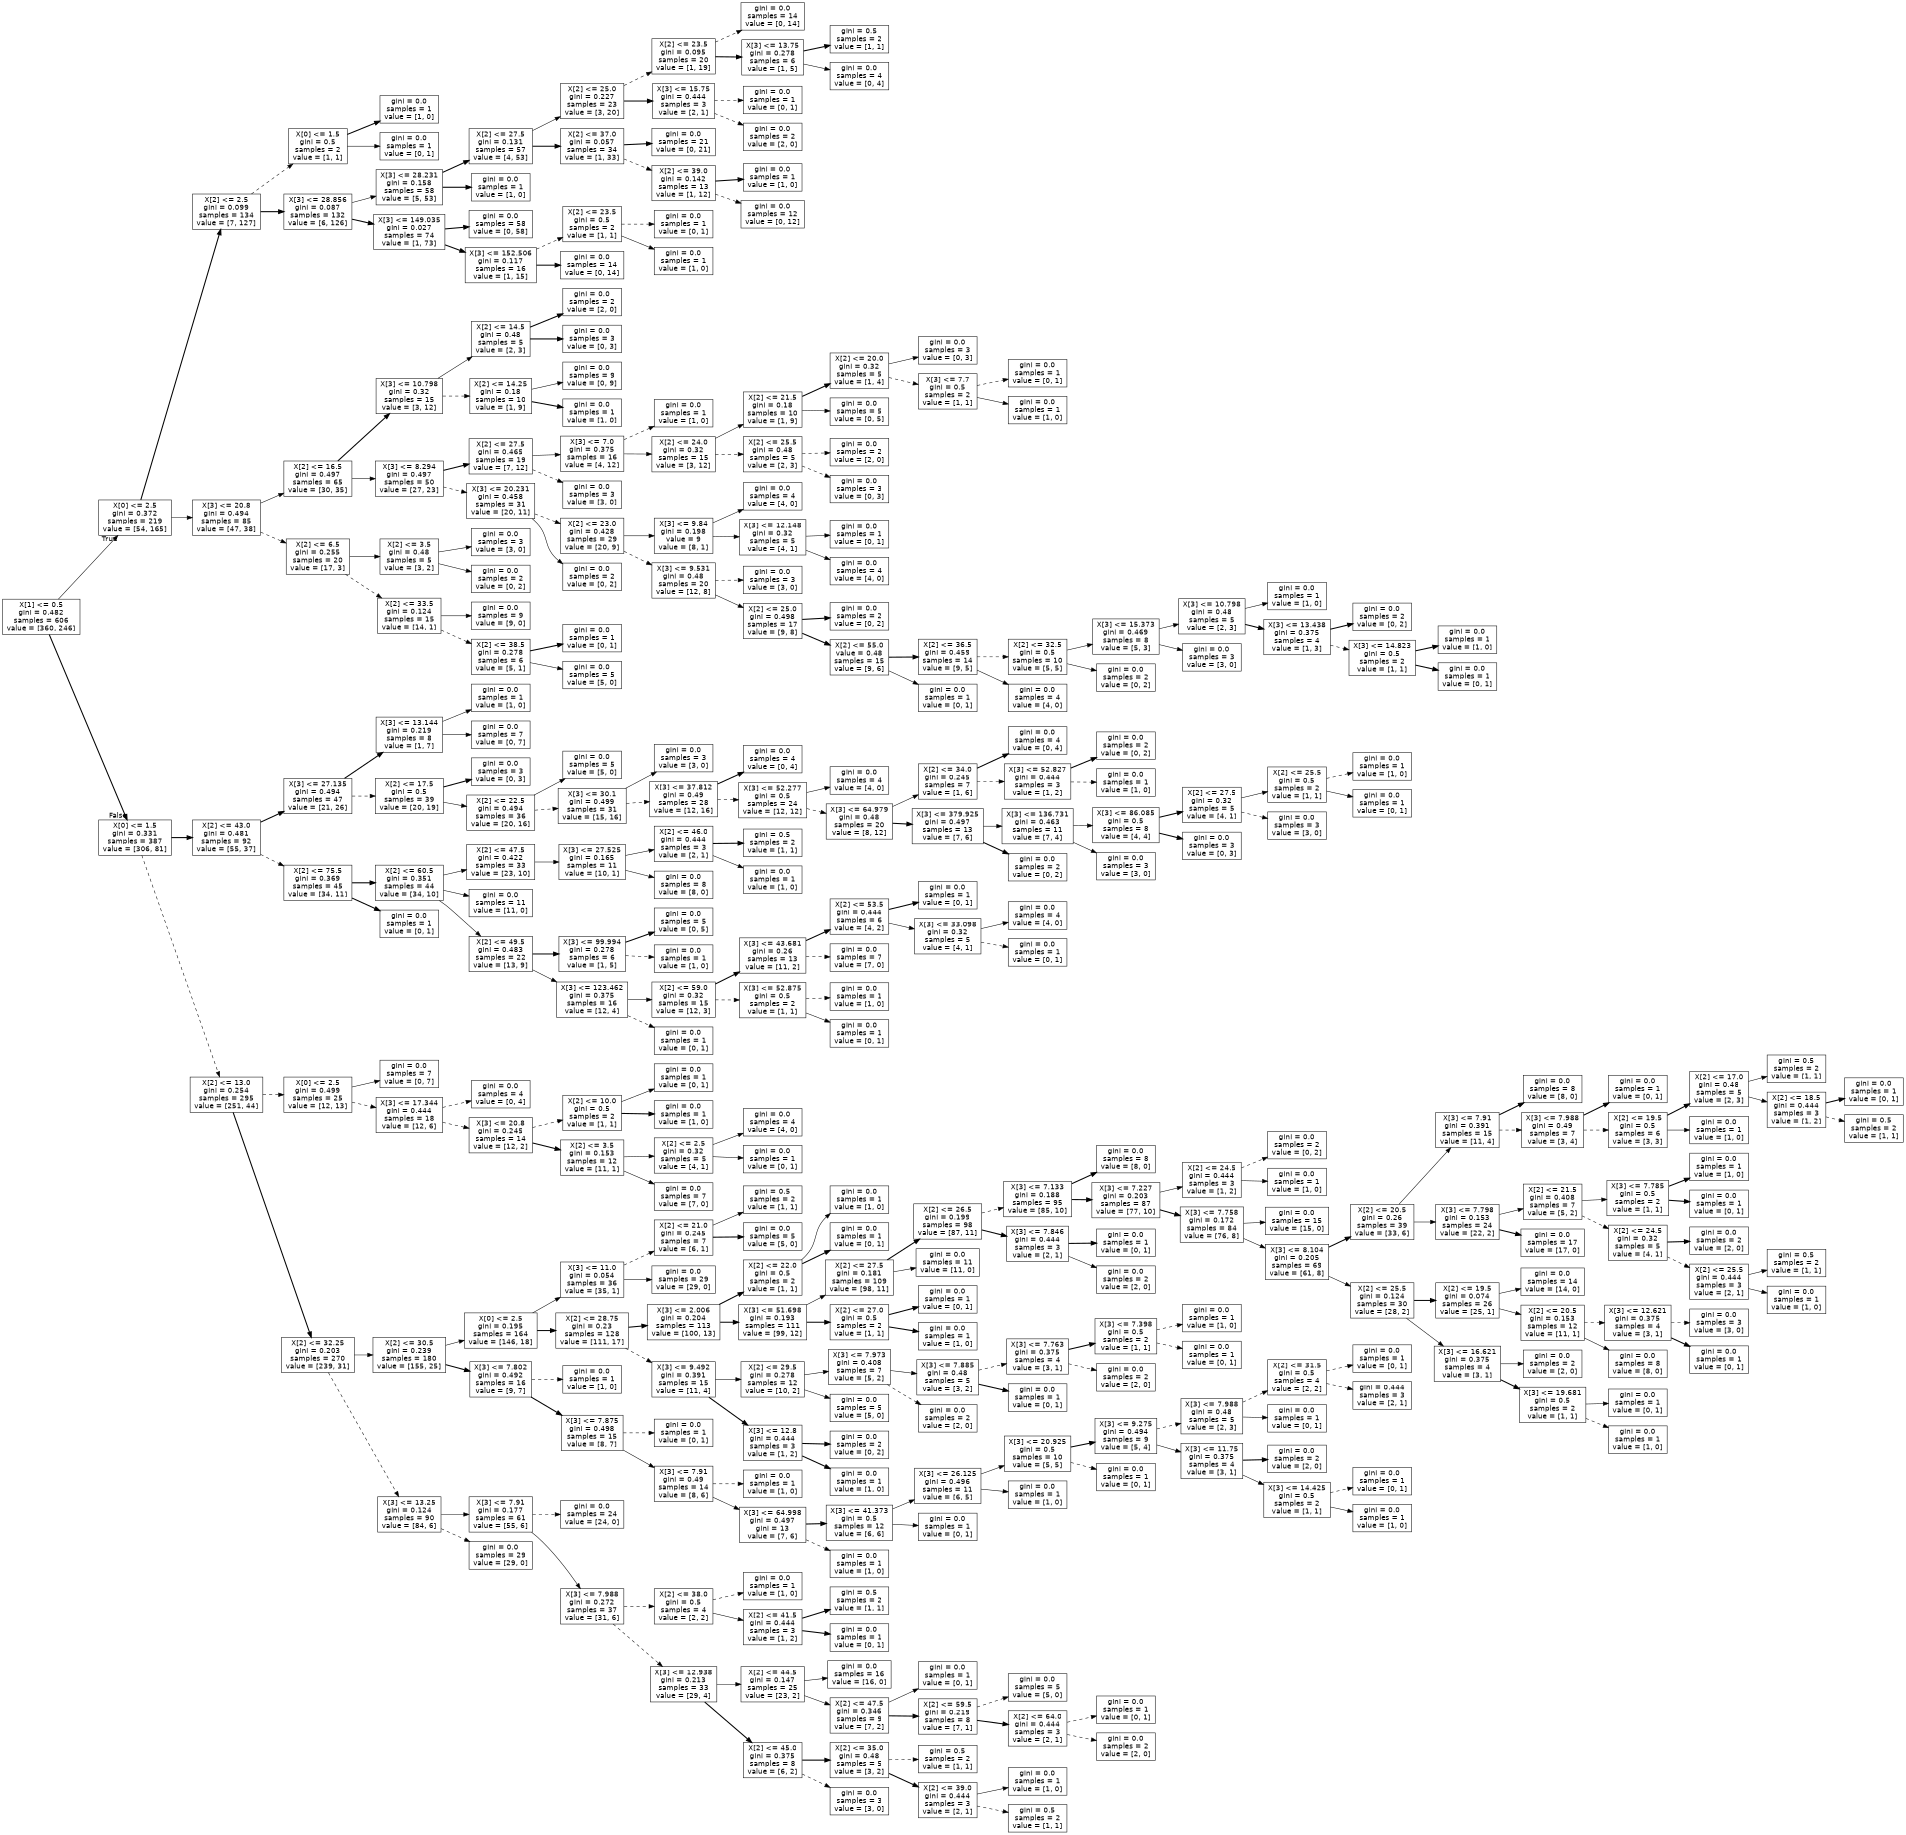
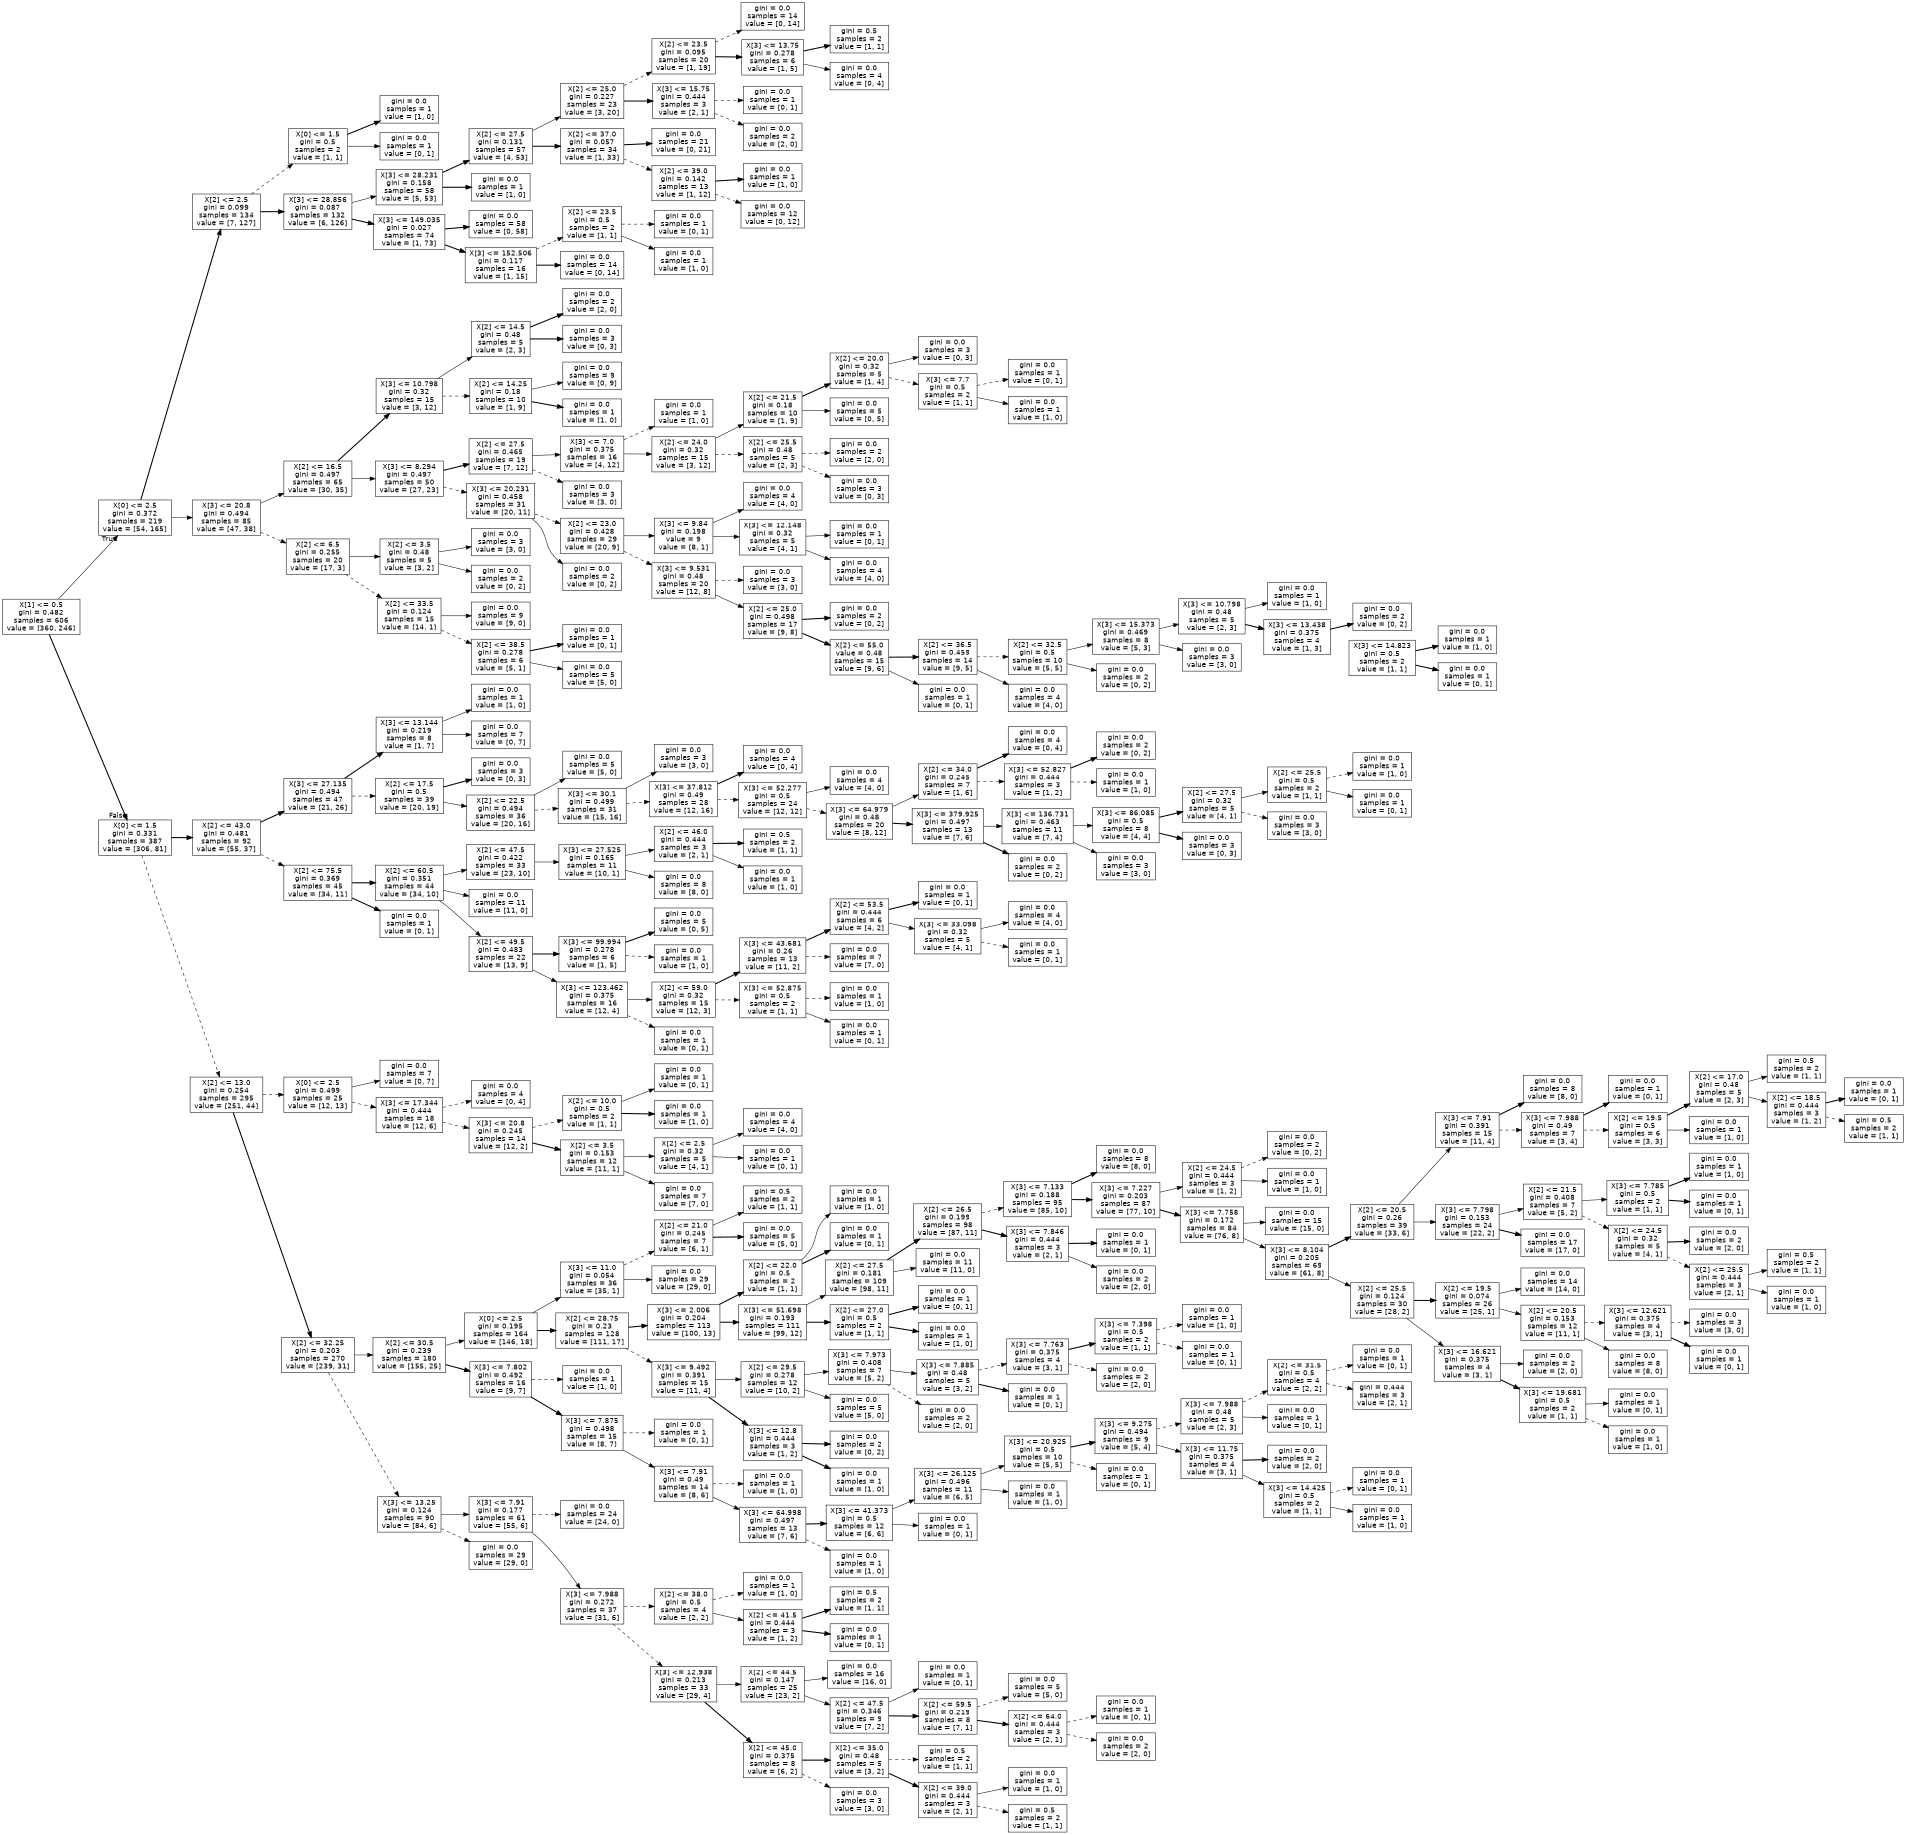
edge "X[3] <= 13.438 gini = 0.375 samples = 4 value = [1, 3]" -> "X[3] <= 14.823 gini = 0.5 samples = 2 value = [1, 1]": removed
node "X[3] <= 64.998 gini = 0.497 gini = 13 value = [7, 6]": label "X[3] <= 64.998 gini = 0.497 gini = 13 value = [7, 6]" -> "X[3] <= 64.998 gini = 0.497 samples = 13 value = [7, 6]"
